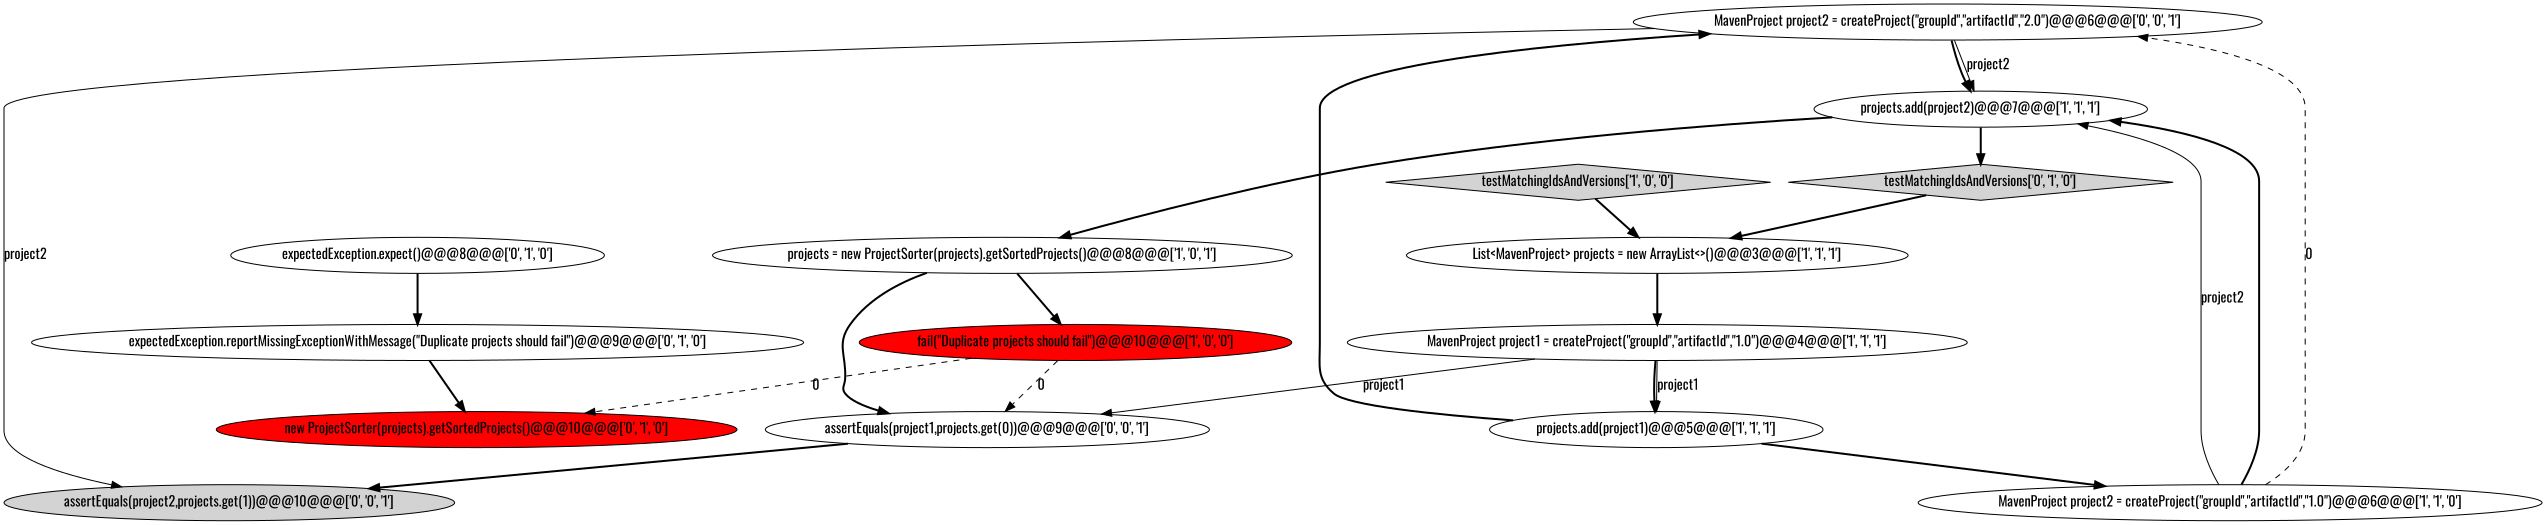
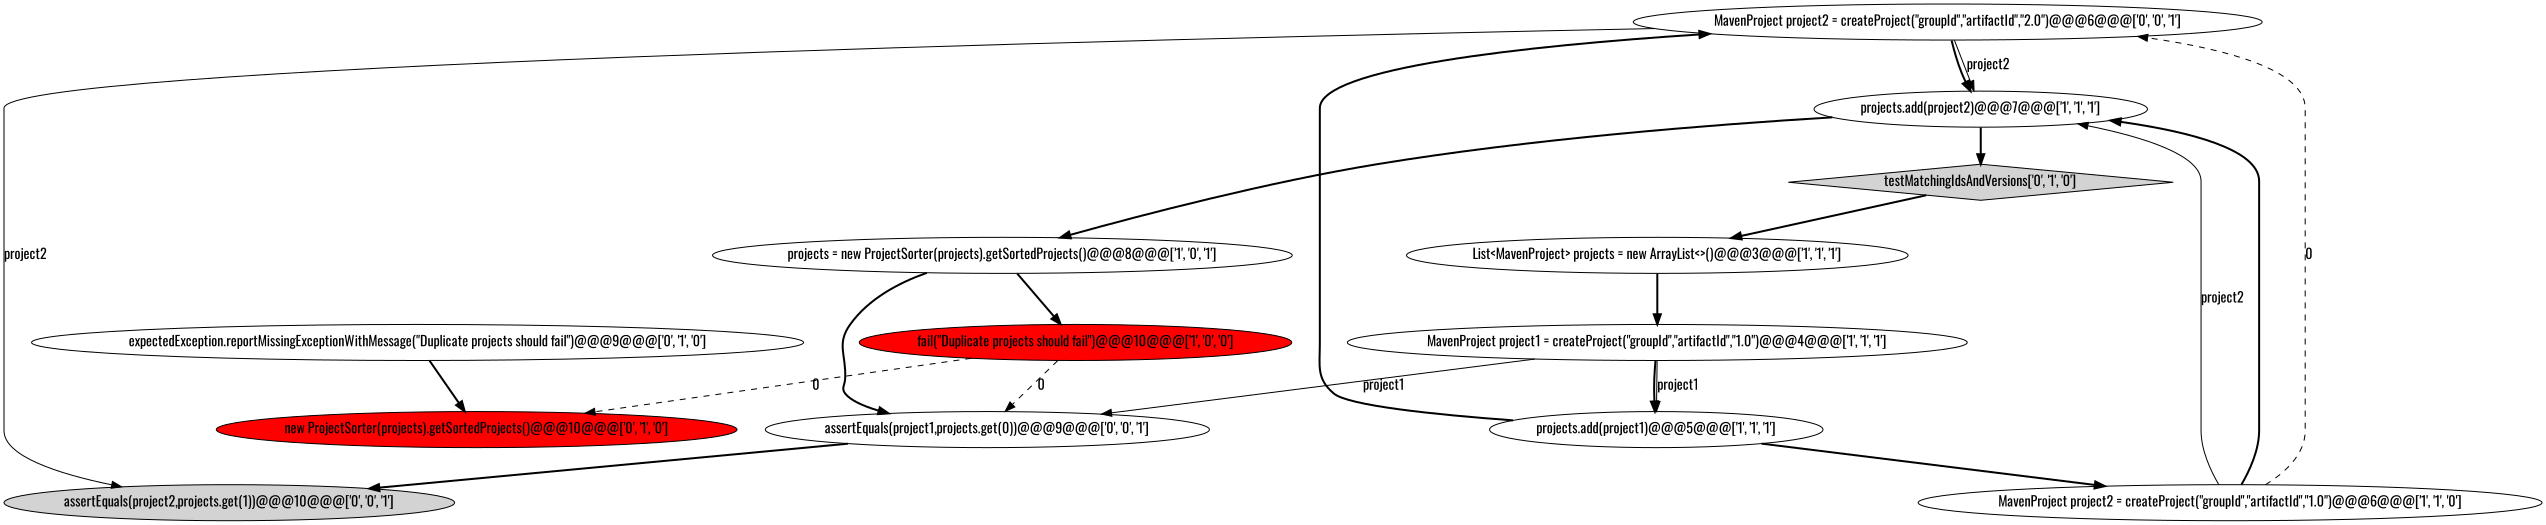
node "testMatchingIdsAndVersions['1', '0', '0']": removed
node "expectedException.expect()@@@8@@@['0', '1', '0']": removed
